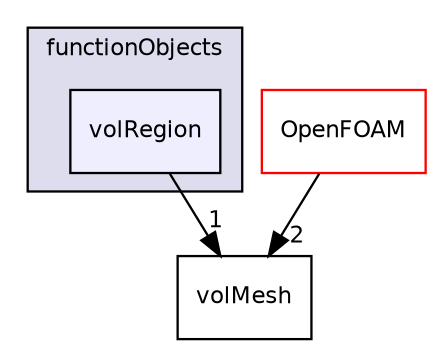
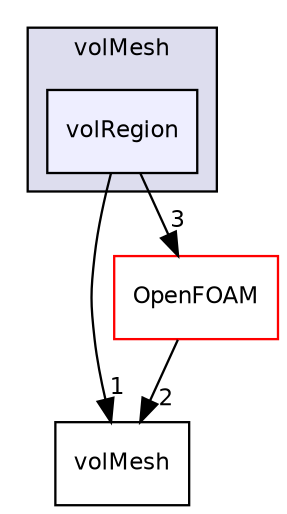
cluster "functionObjects": label "functionObjects" -> "volMesh"
edge "volRegion" -> "OpenFOAM": added
